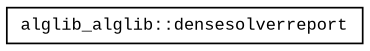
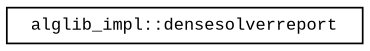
node "alglib_alglib::densesolverreport": label "alglib_alglib::densesolverreport" -> "alglib_impl::densesolverreport"
